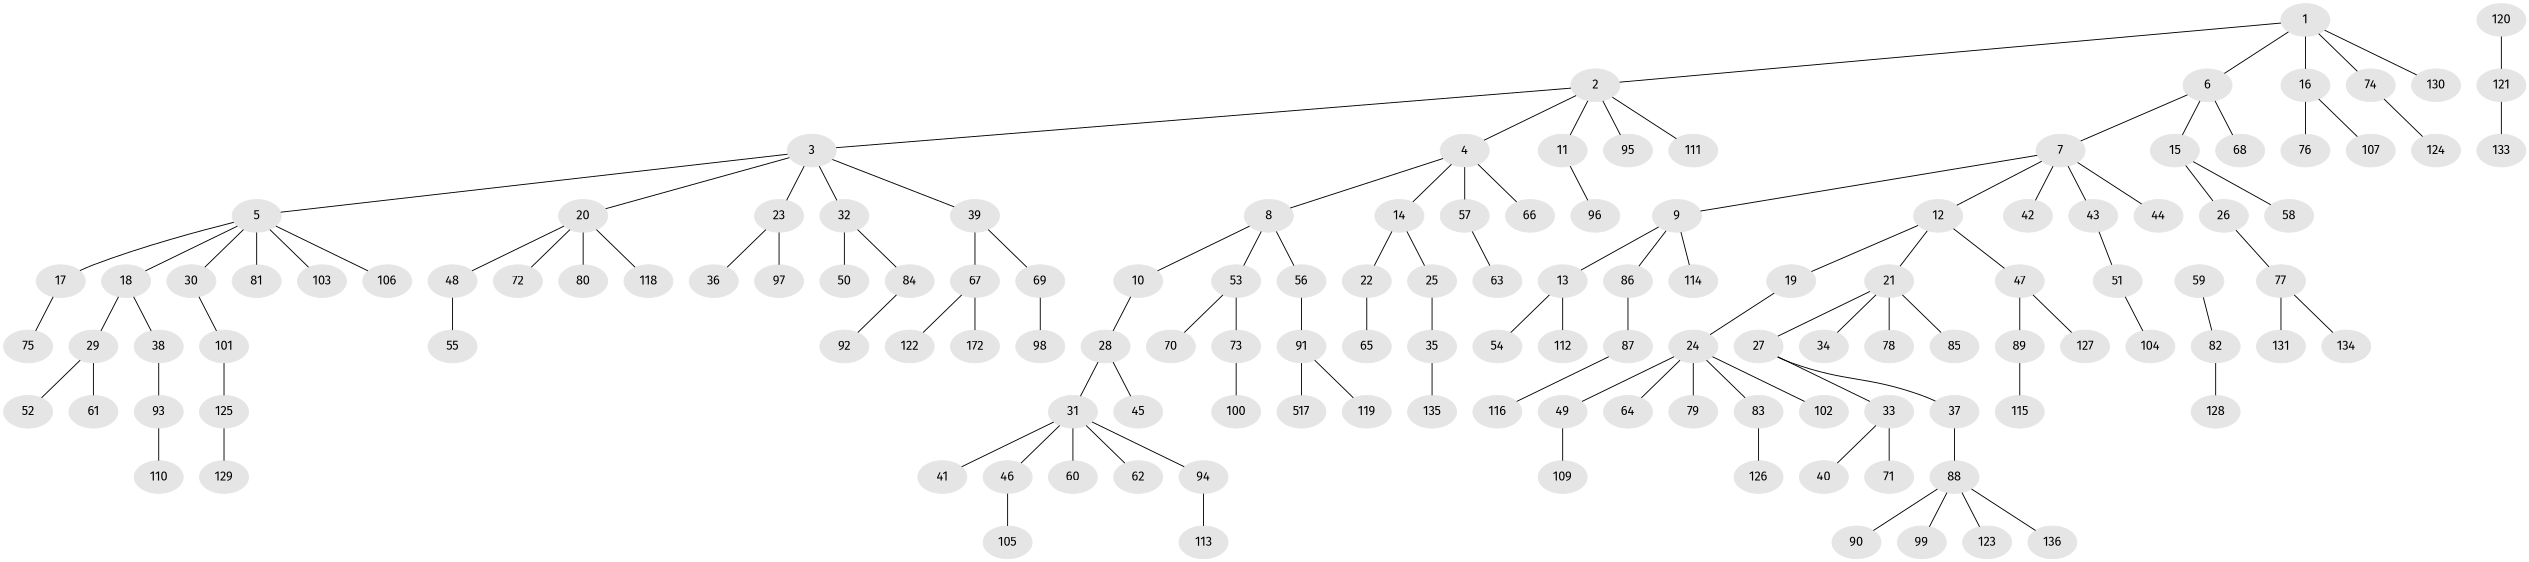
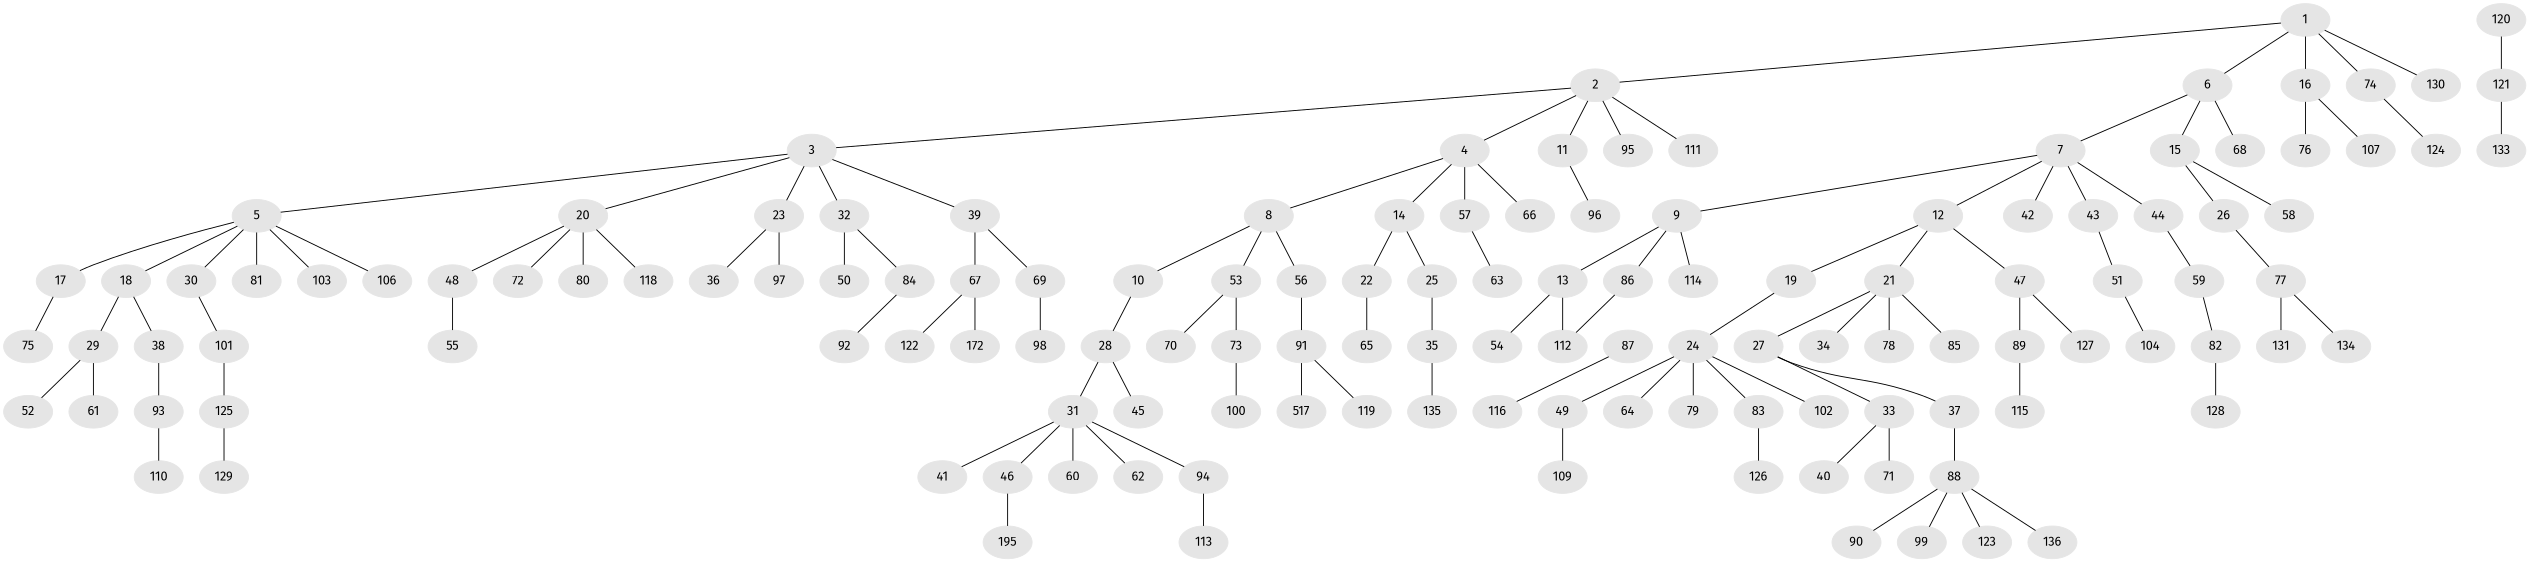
edge "44" -- "59": added
edge "86" -- "87": now "86" -- "112"
node "105": label "105" -> "195"
